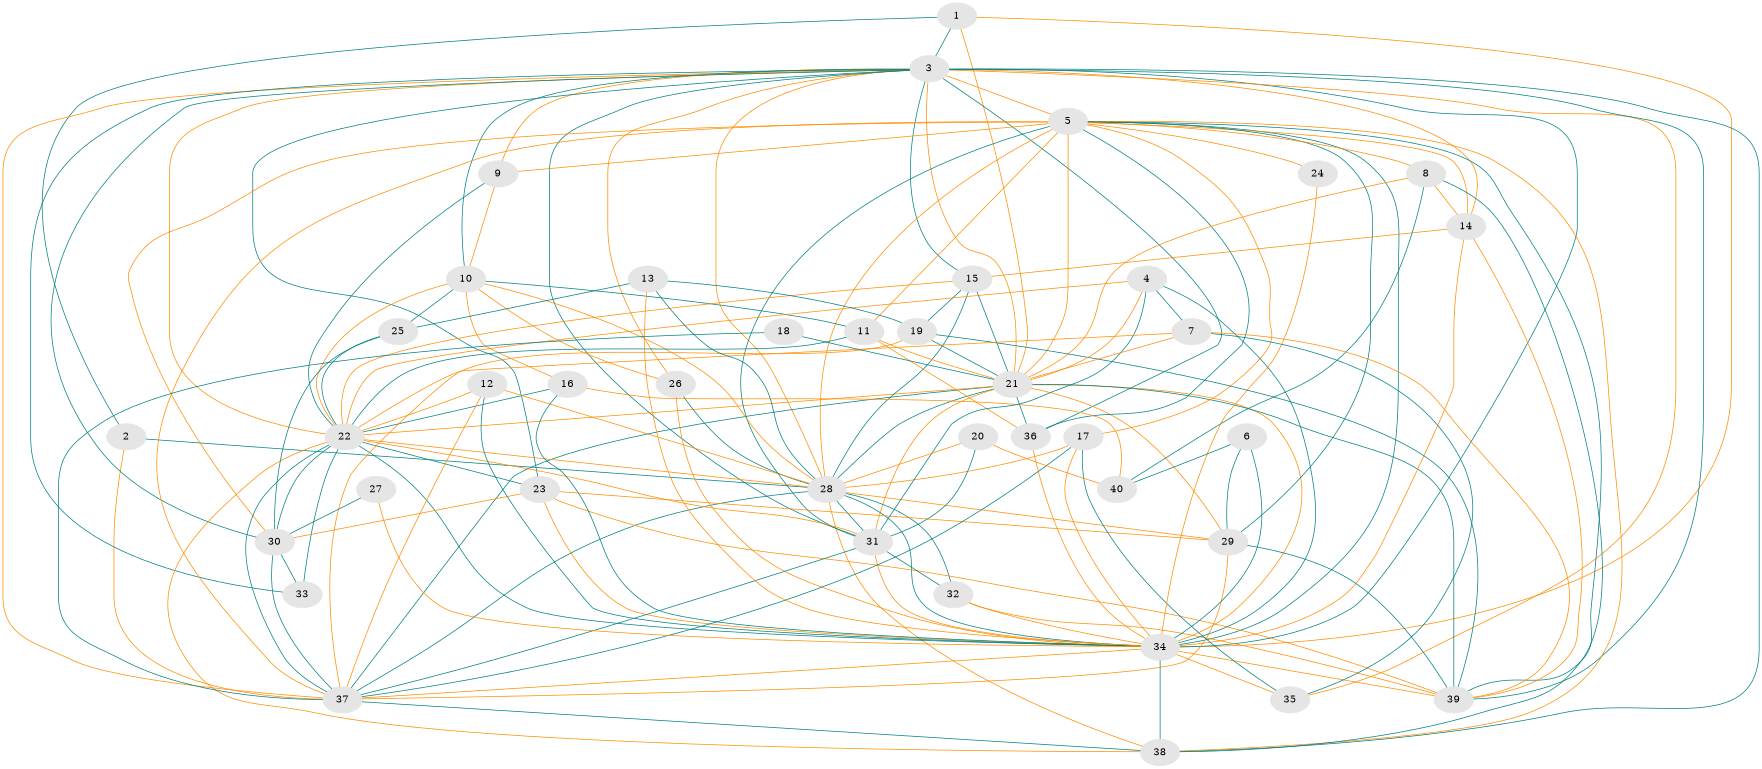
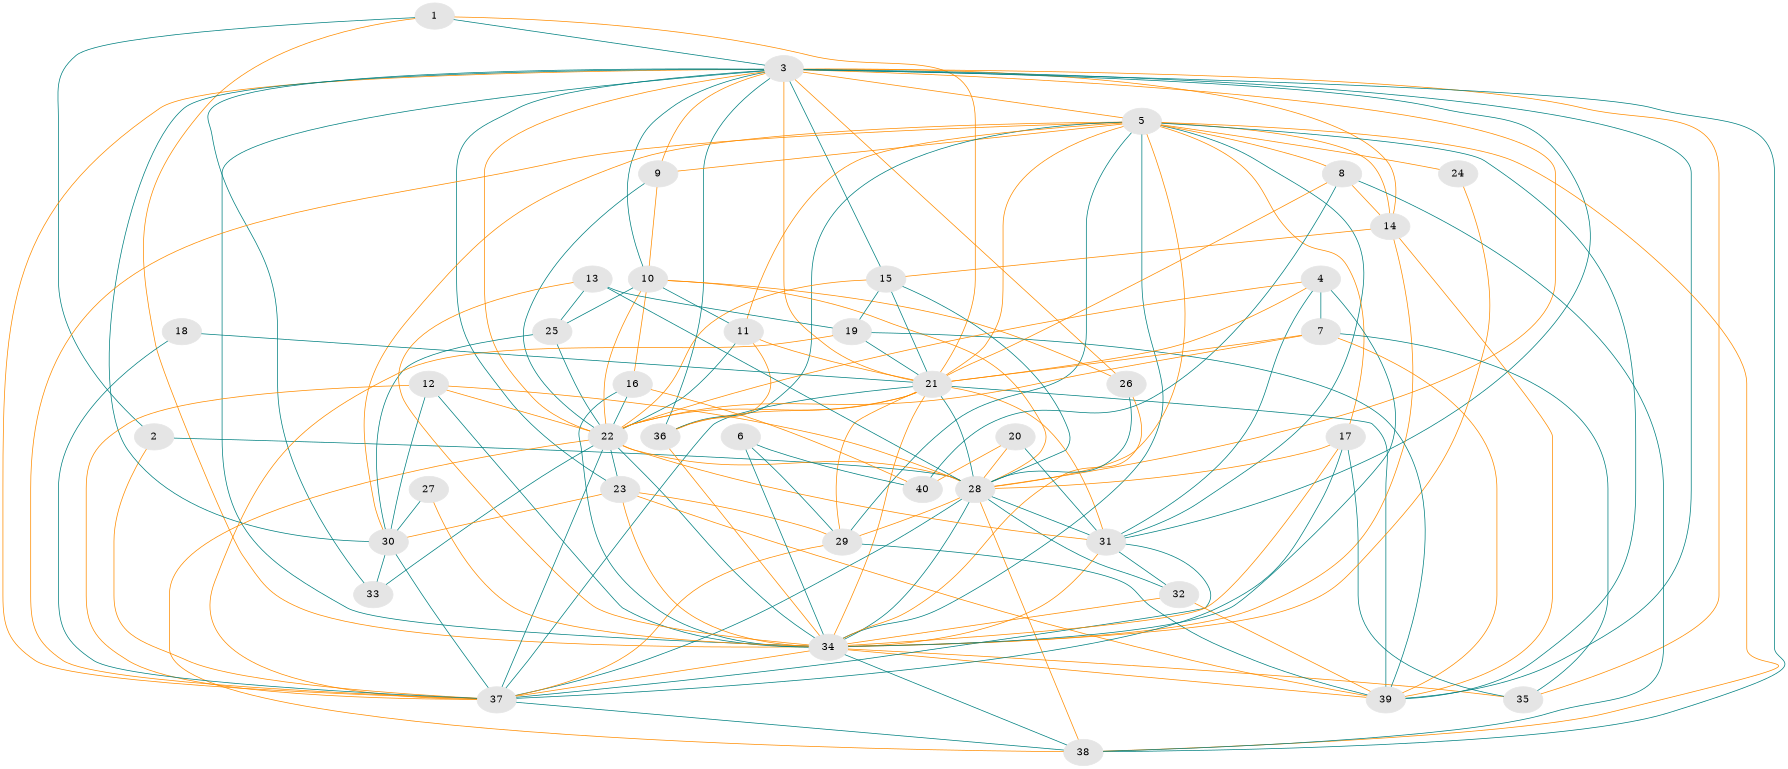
edge "21" -- "36": color teal -> darkorange
edge "22" -- "30": now "12" -- "30"
